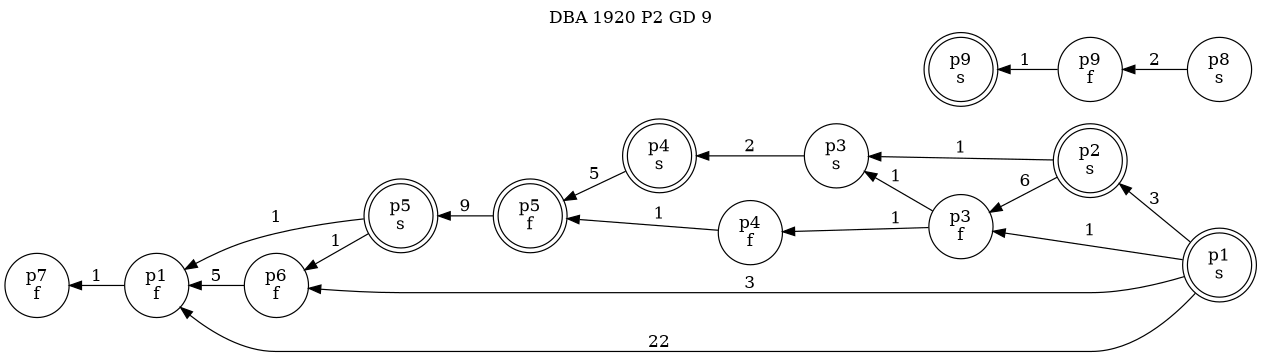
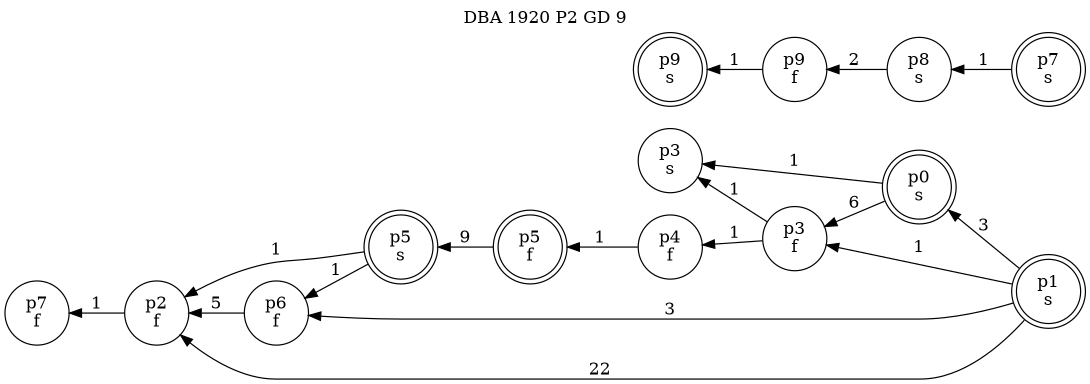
node "p7 s": added
node "p4 s": removed
node "p2 s": label "p2 s" -> "p0 s"
node "p1 f": label "p1 f" -> "p2 f"
